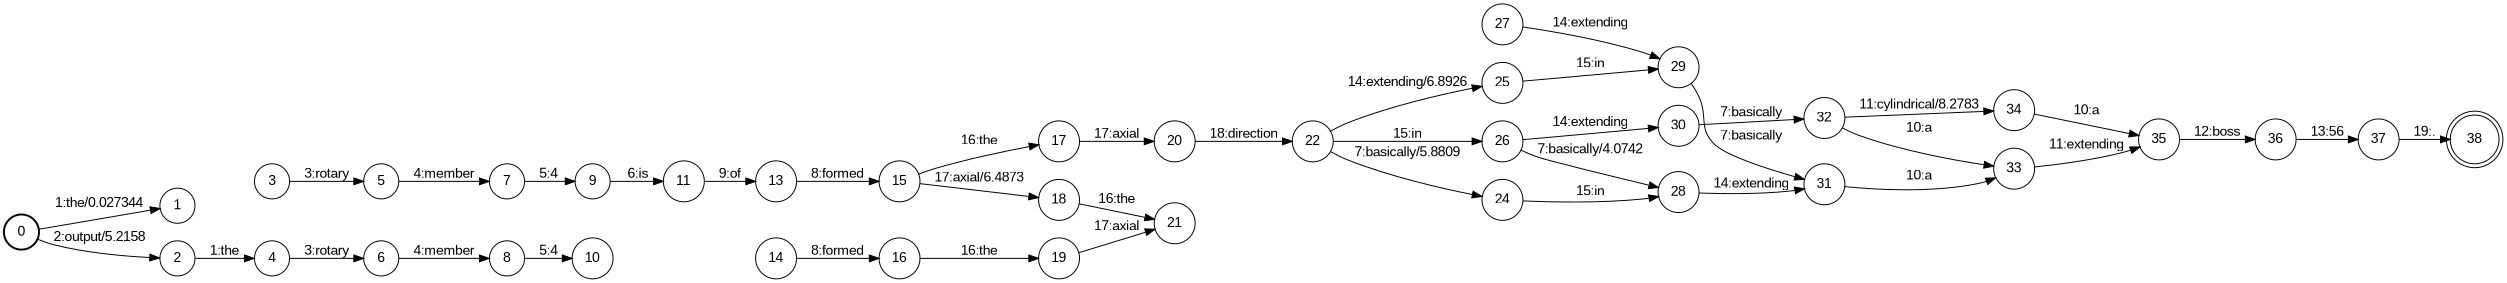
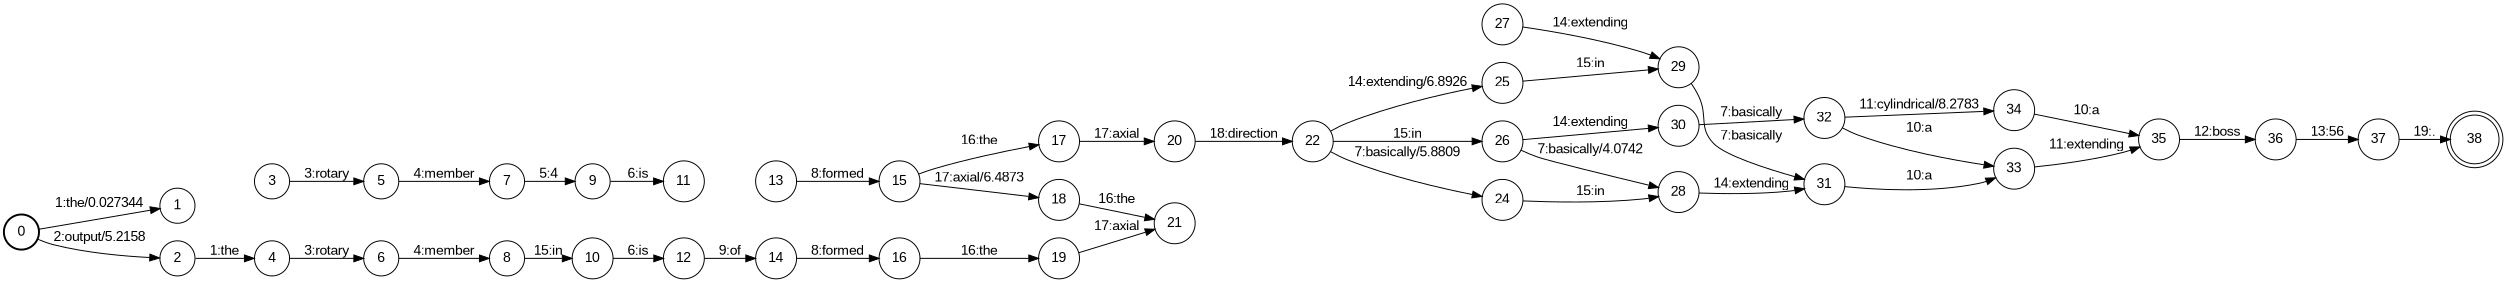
edge "11" -> "13": removed, label "9:of"
edge "8" -> "10": label "5:4" -> "15:in"
node "12": added
